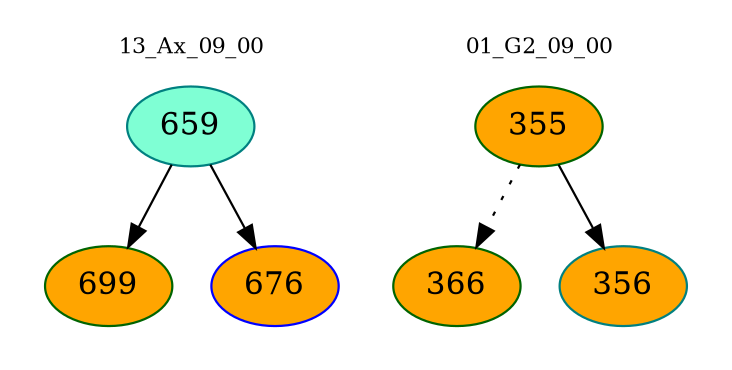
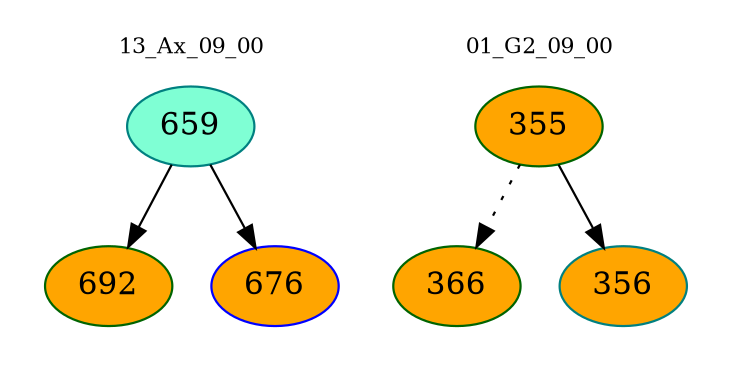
node "699": label "699" -> "692"
